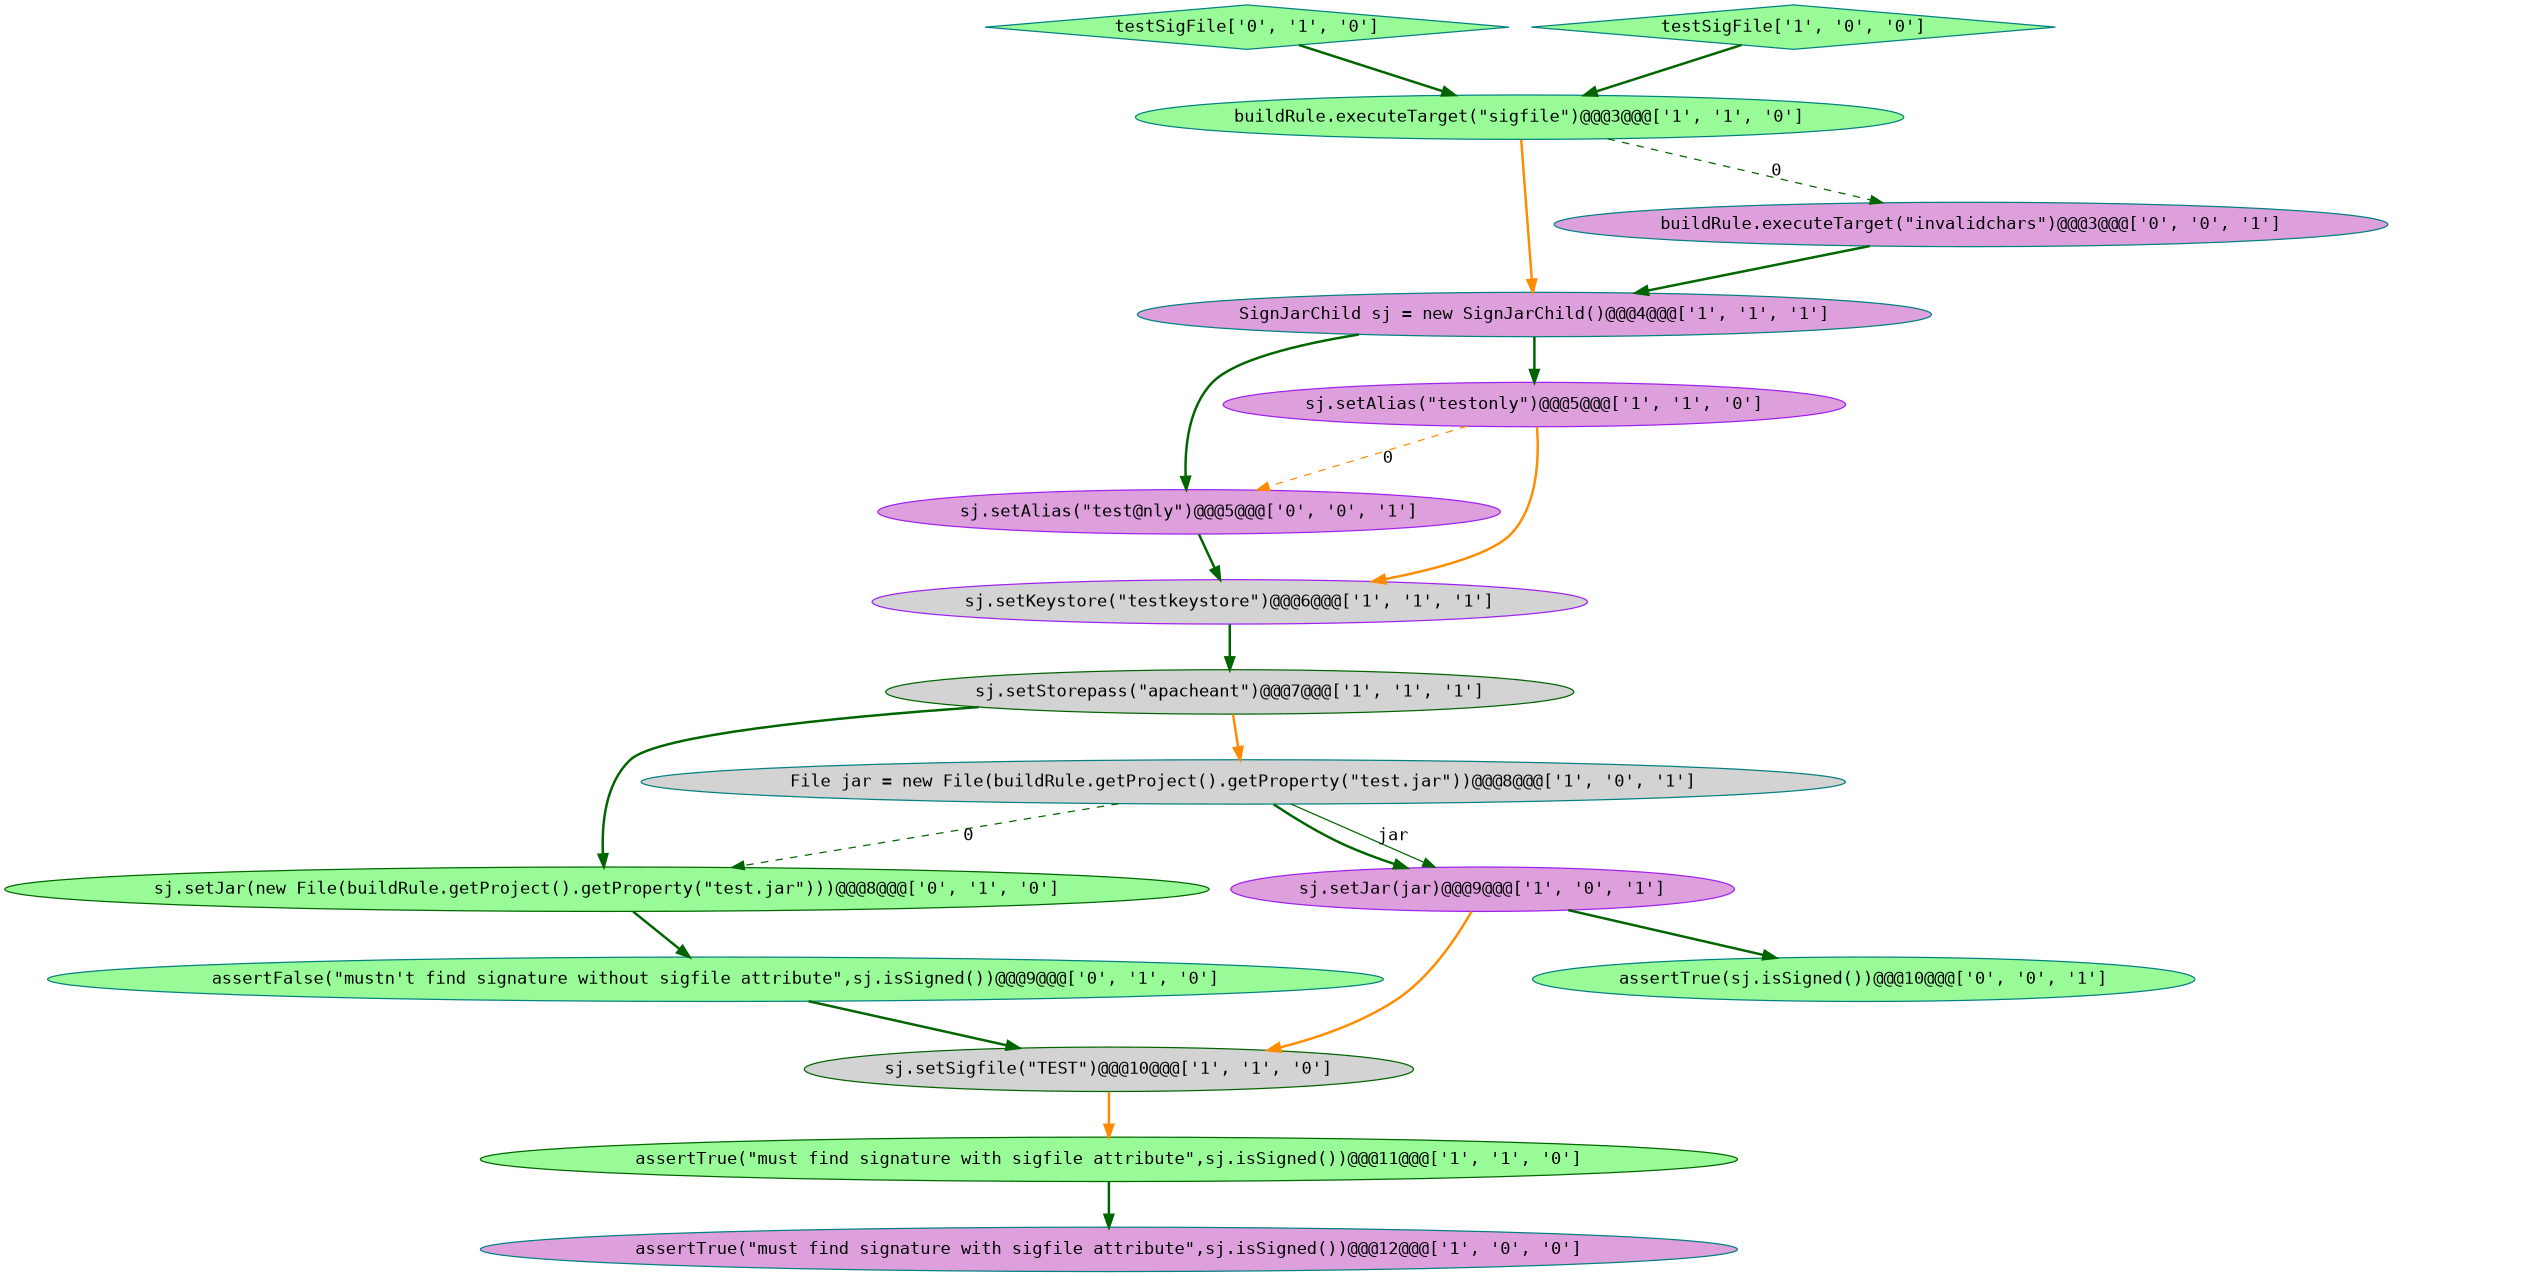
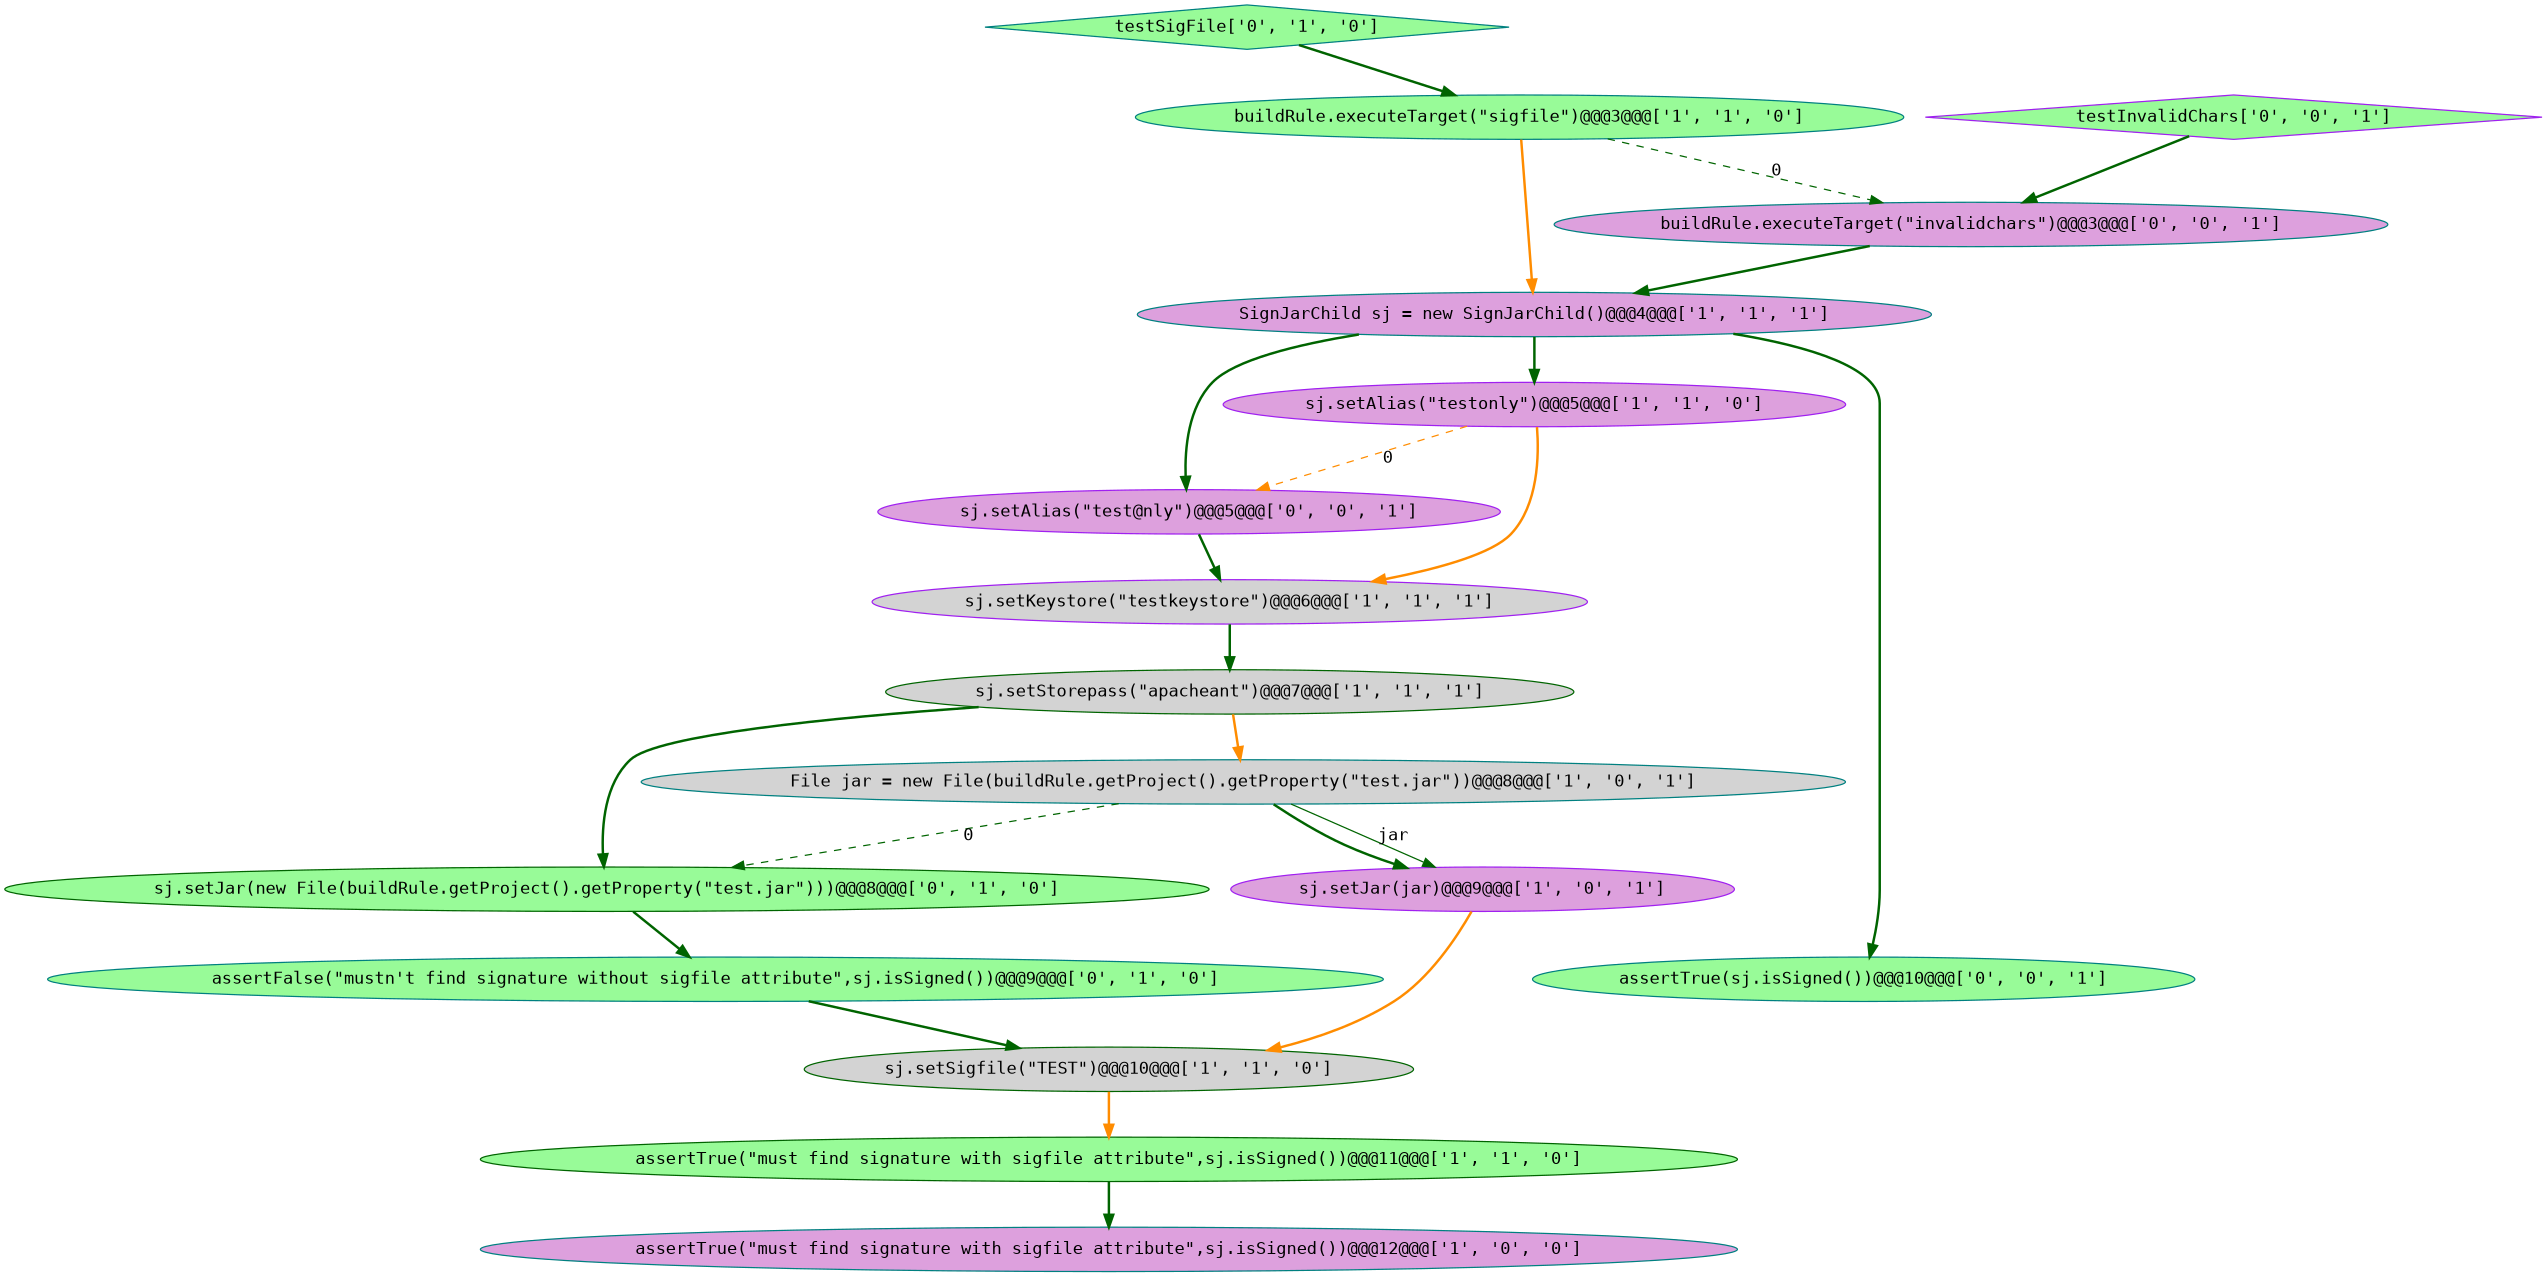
node "testSigFile['1', '0', '0']": removed
node "testInvalidChars['0', '0', '1']": added
edge "sj.setJar(jar)@@@9@@@['1', '0', '1']" -> "assertTrue(sj.isSigned())@@@10@@@['0', '0', '1']": now "SignJarChild sj = new SignJarChild()@@@4@@@['1', '1', '1']" -> "assertTrue(sj.isSigned())@@@10@@@['0', '0', '1']"
